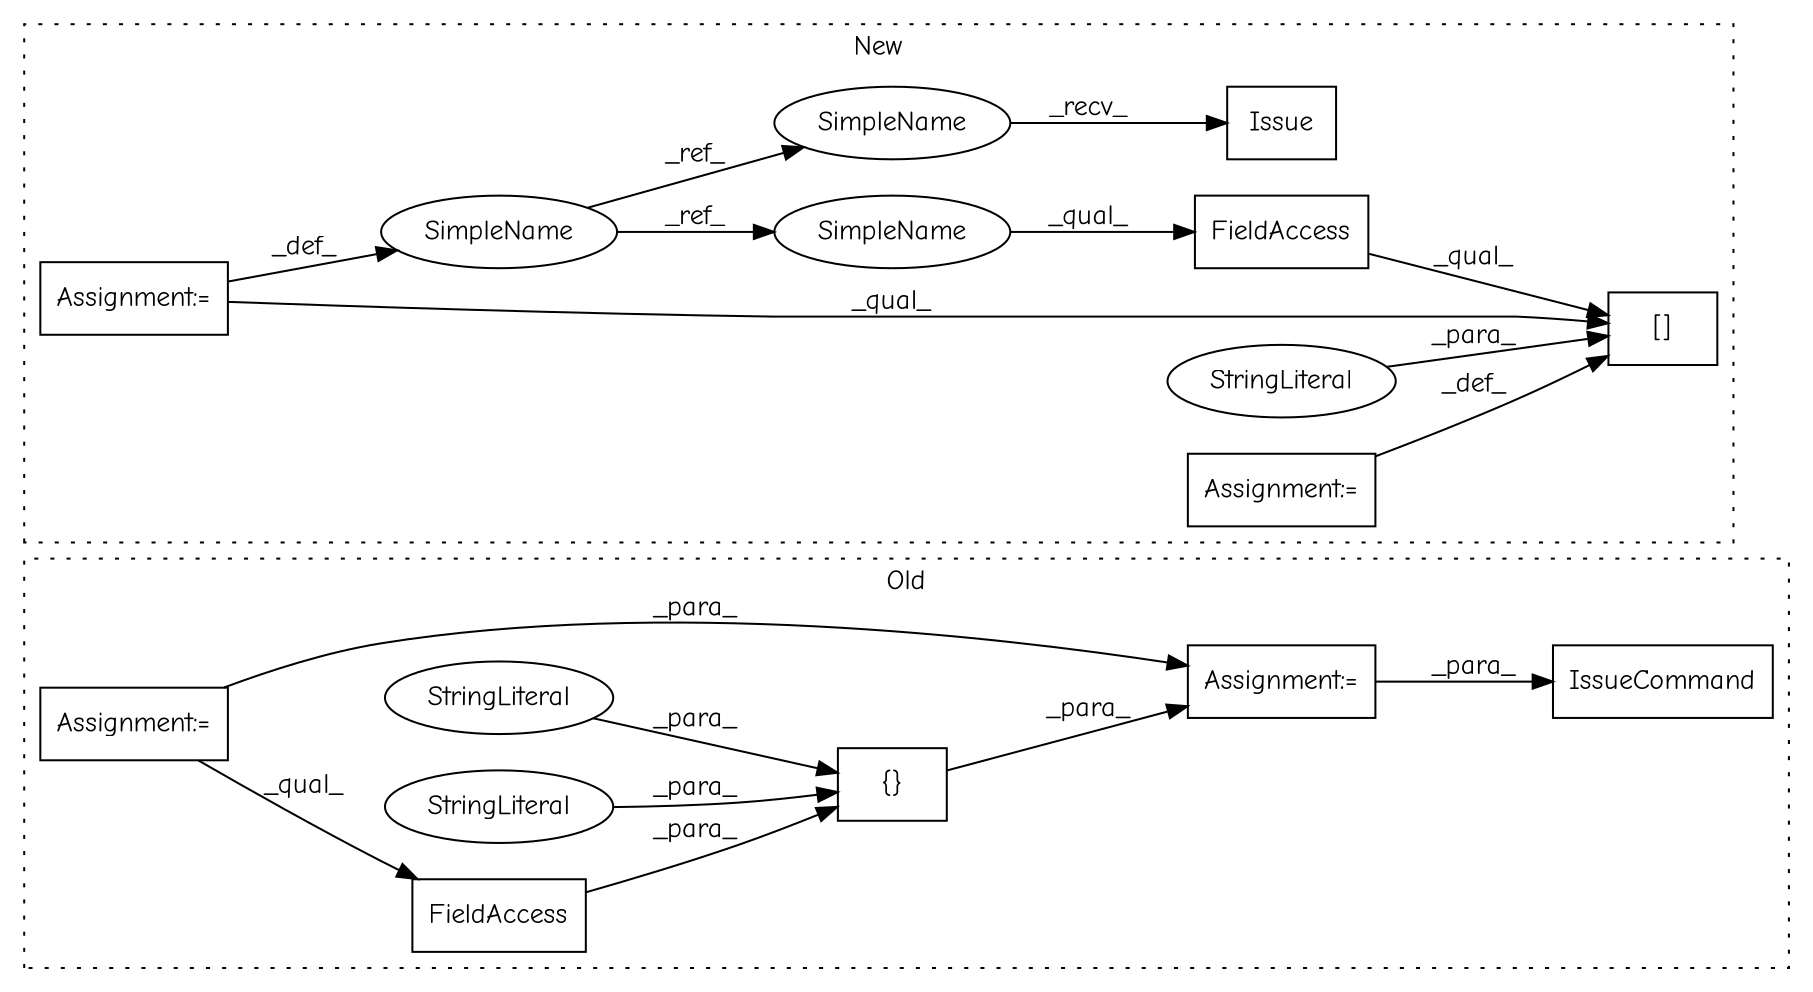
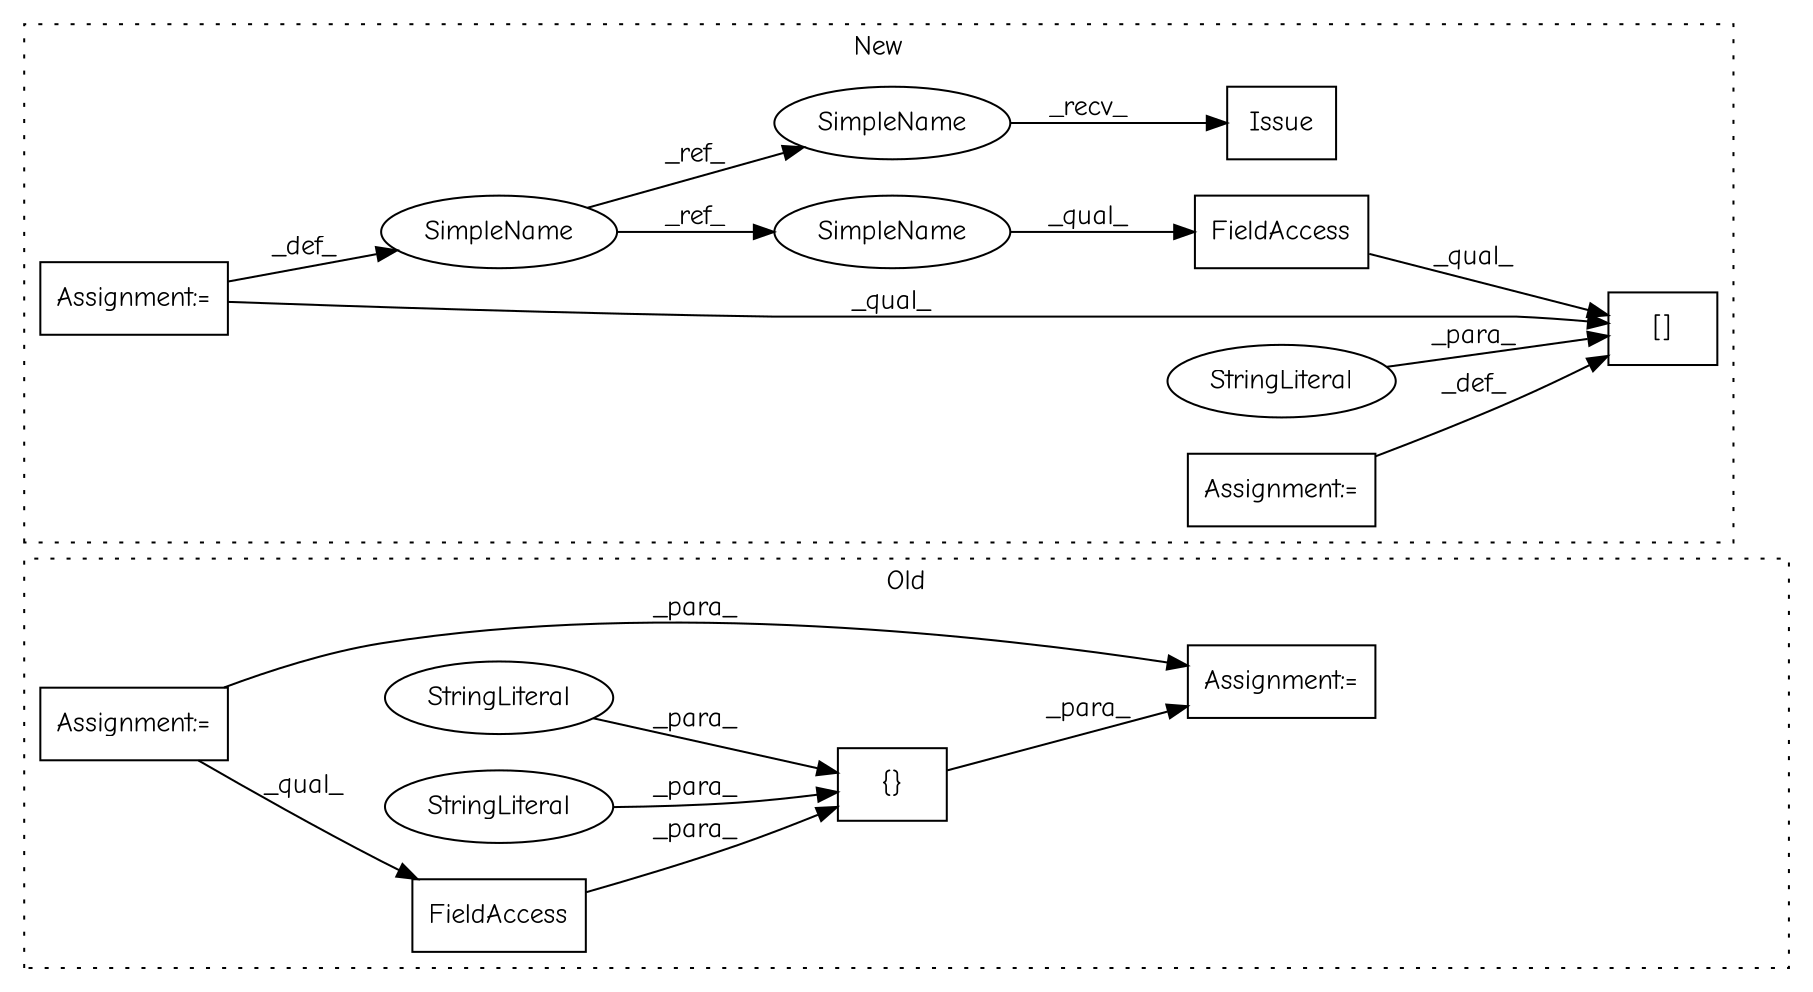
node "IssueCommand": removed
